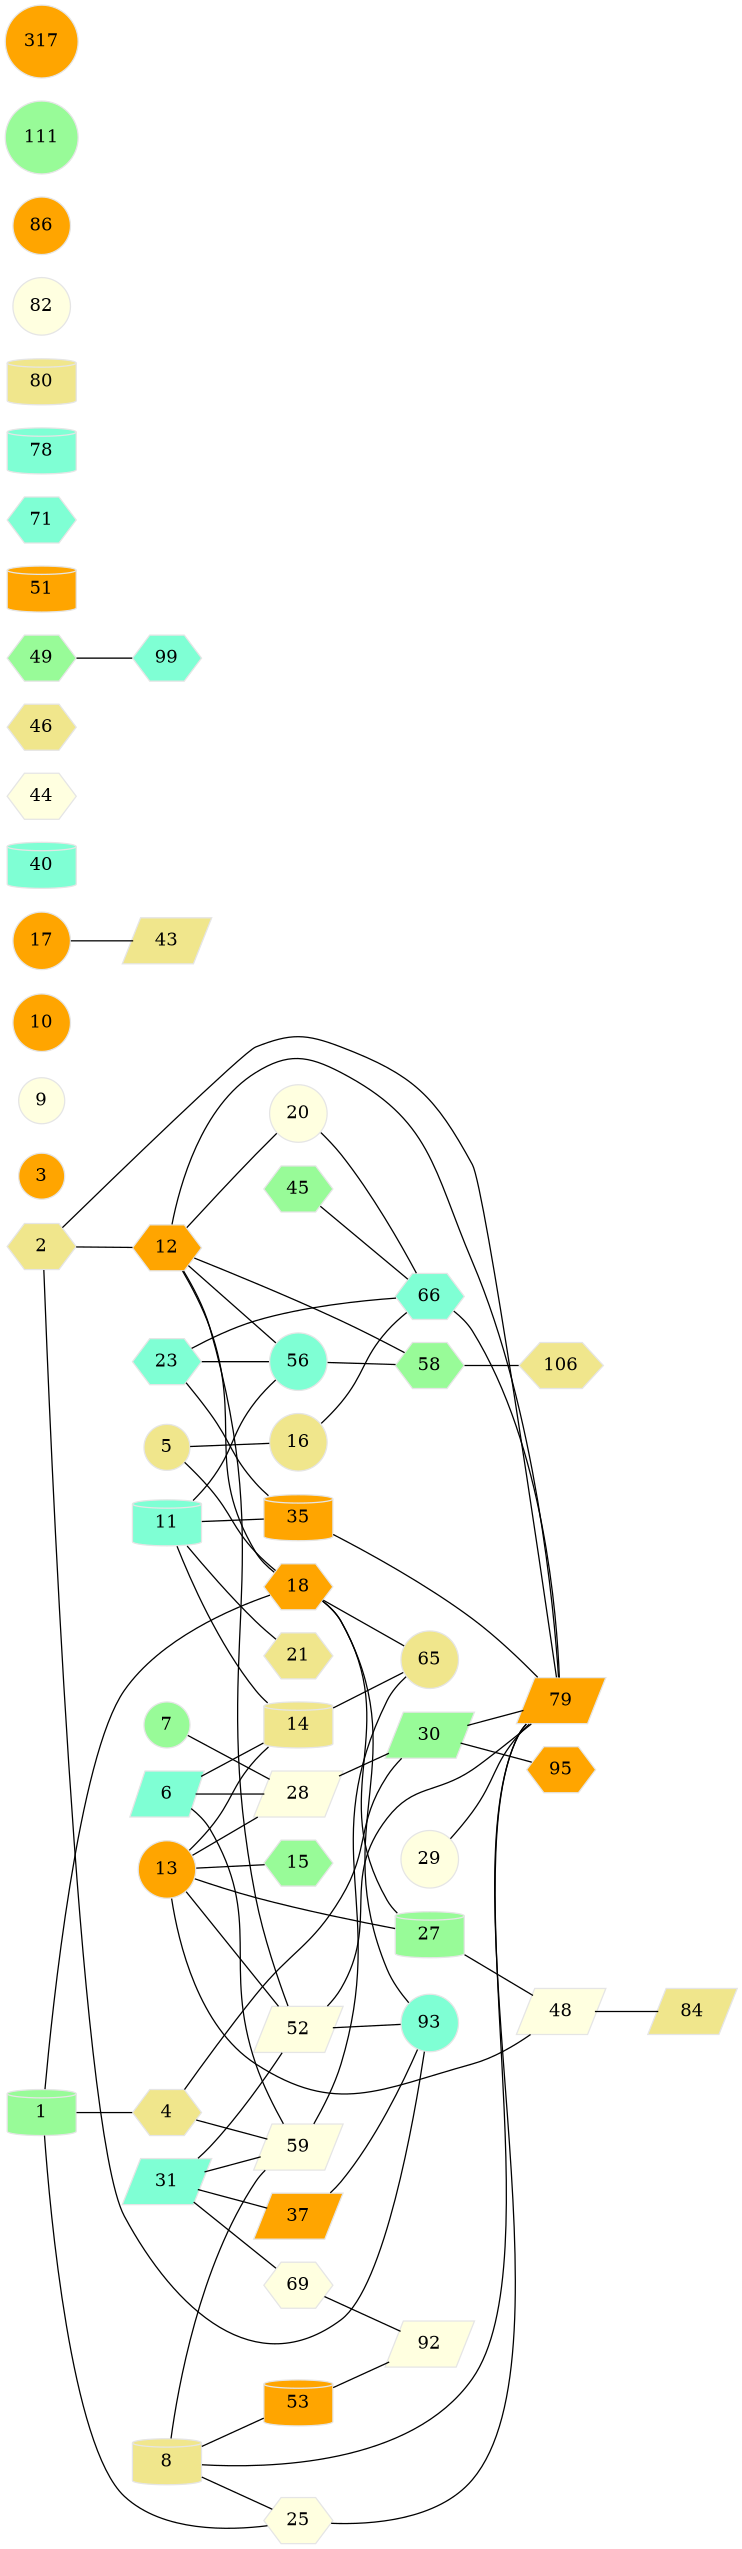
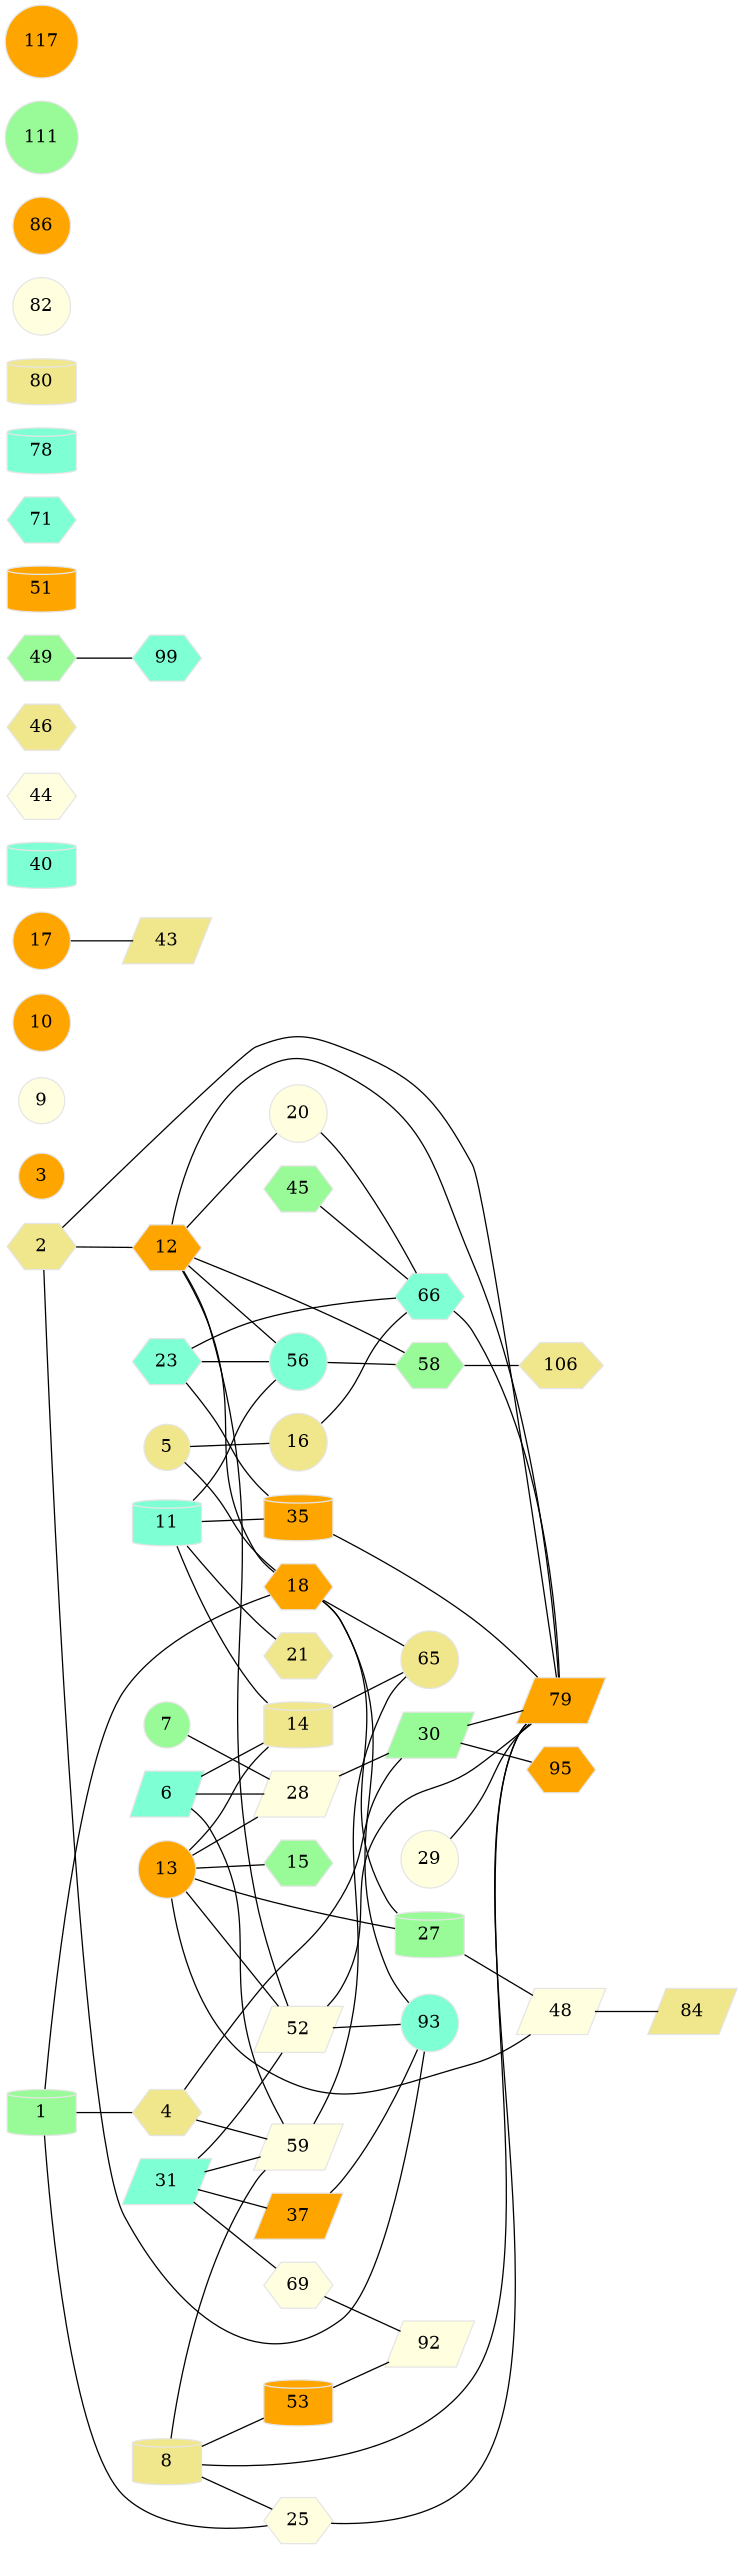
node "317": label "317" -> "117"
